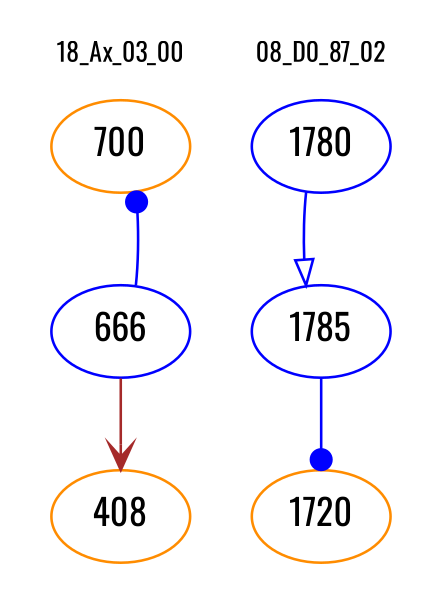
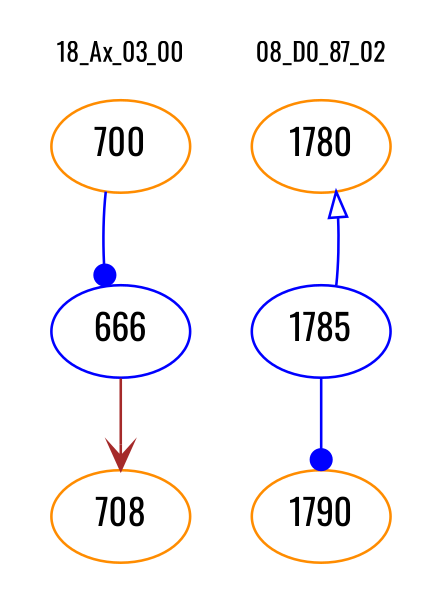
node "1780": color blue -> darkorange
edge "1780" -> "1785": reversed
edge "666" -> "700": reversed
node "408": label "408" -> "708"
node "1720": label "1720" -> "1790"
